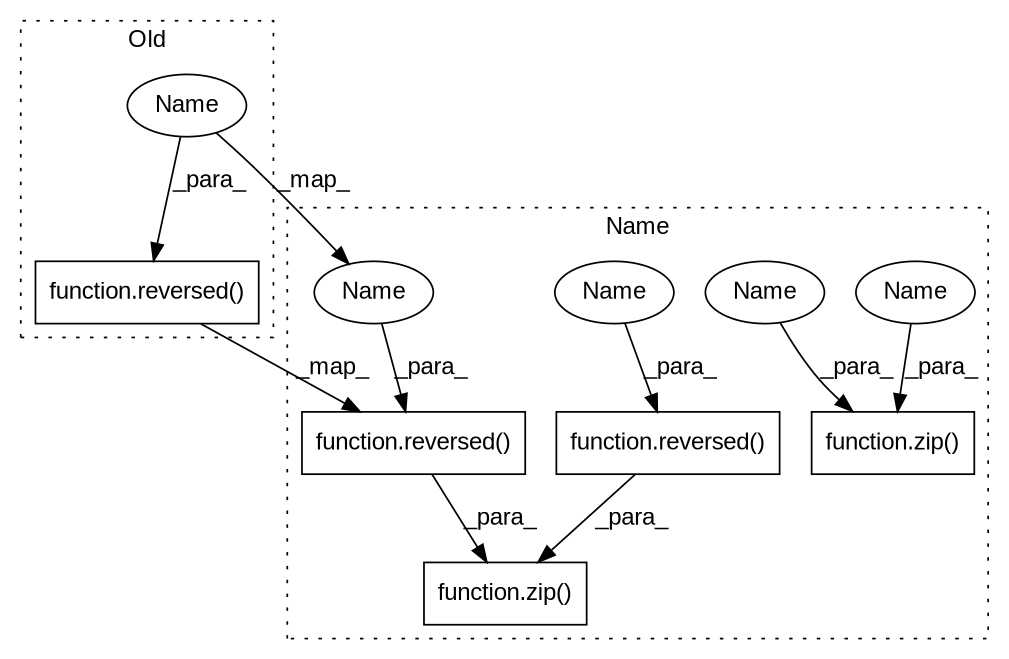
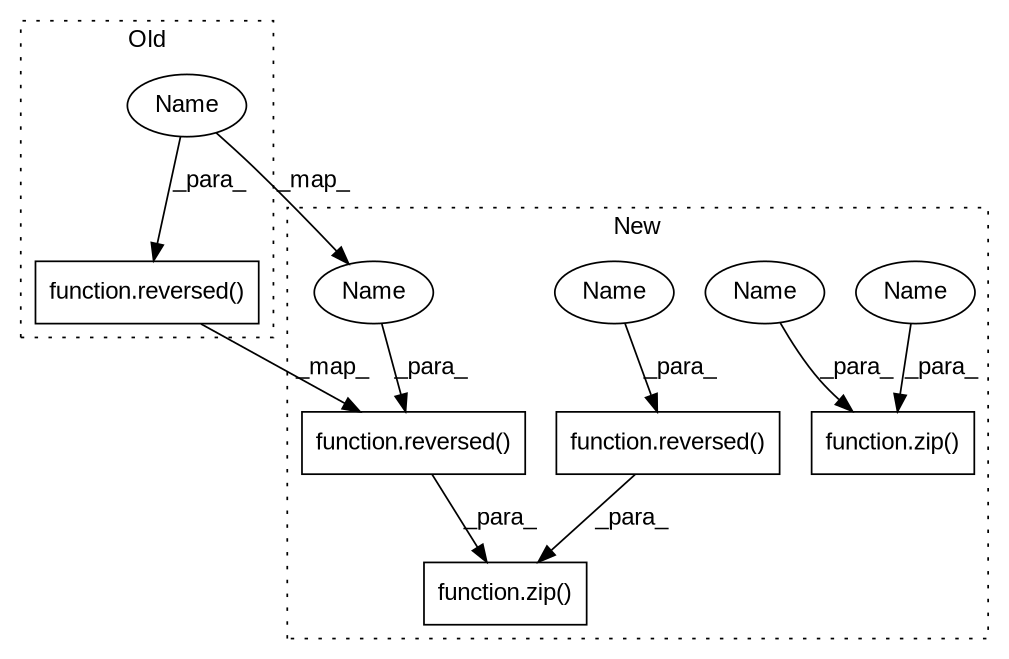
cluster "Name": label "Name" -> "New"
